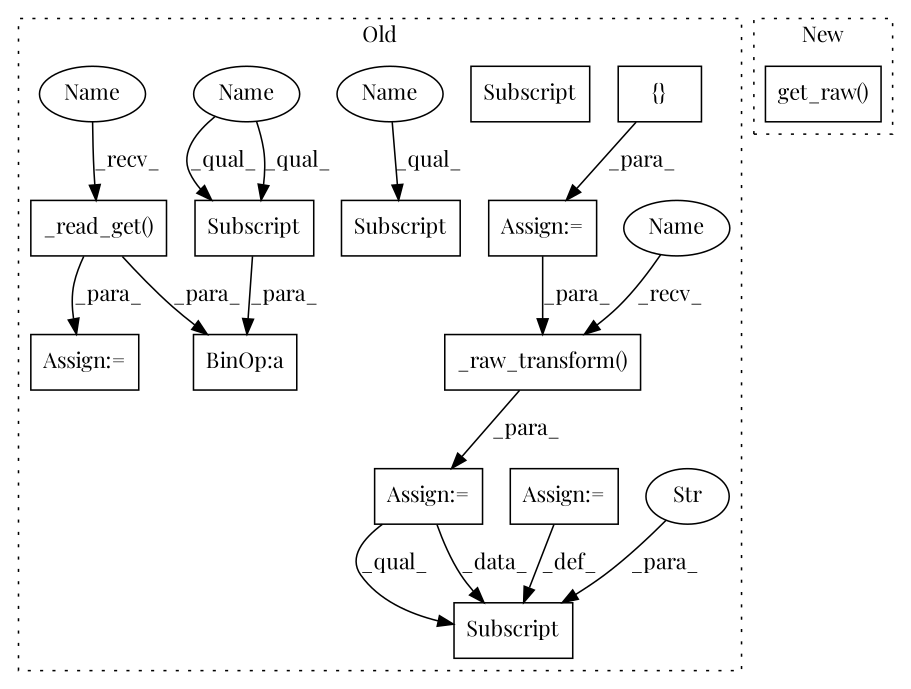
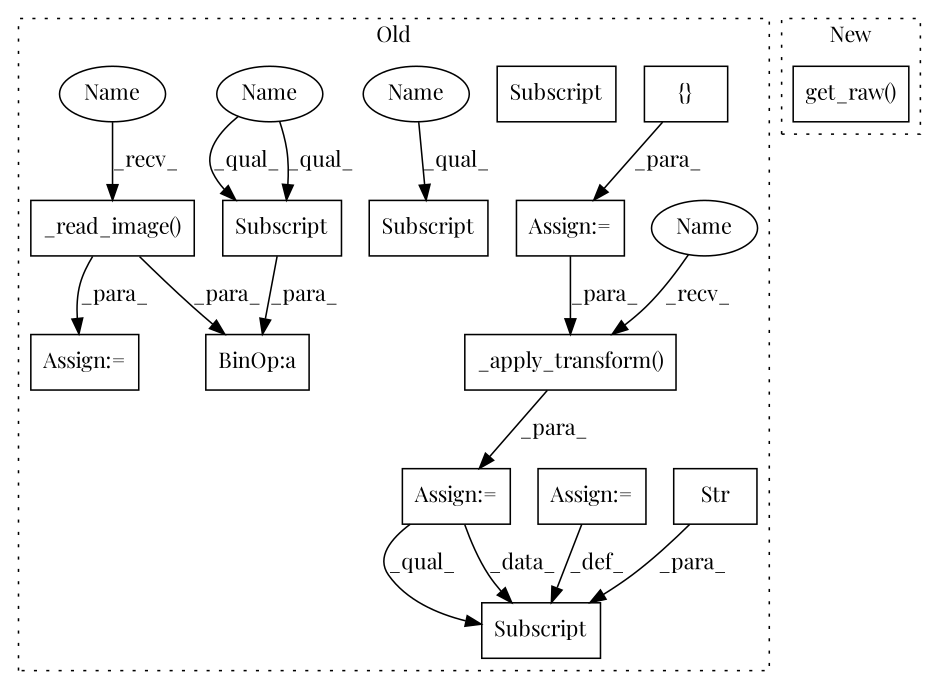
node "_read_get()": label "_read_get()" -> "_read_image()"
node "_raw_transform()": label "_raw_transform()" -> "_apply_transform()"
node "Str": shape ellipse -> box
